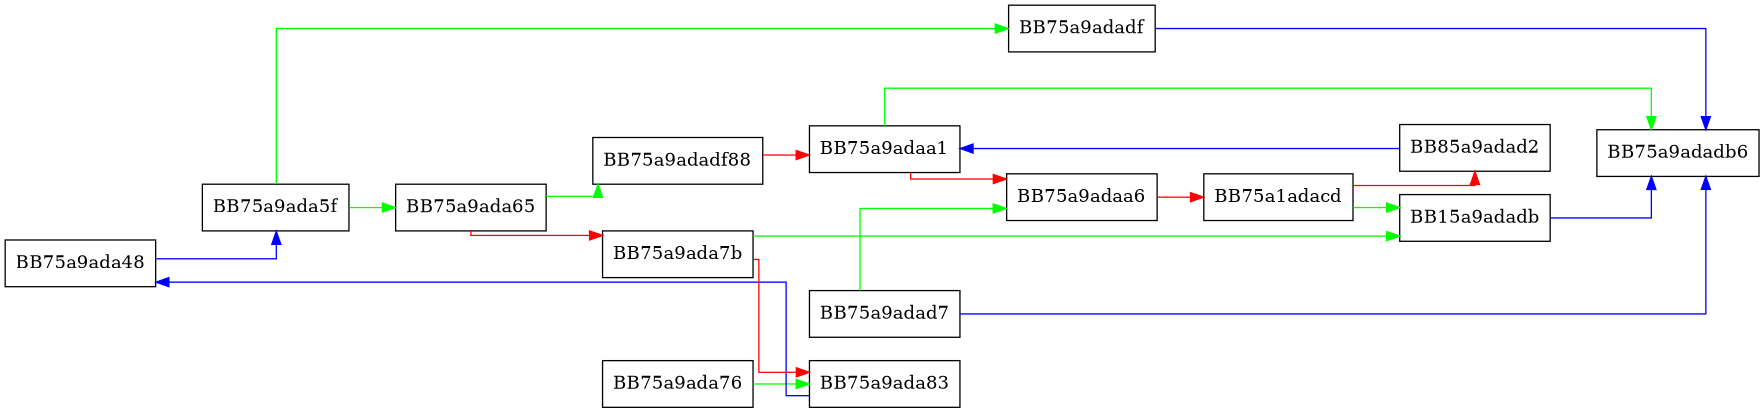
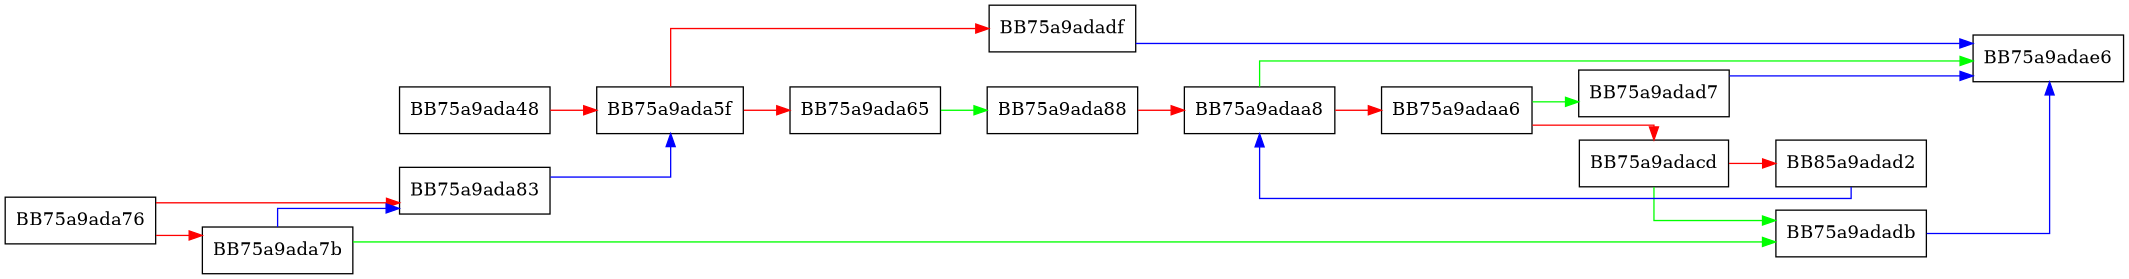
edge "BB75a9ada5f" -> "BB75a9adadf": color green -> red
node "BB75a9adaa1": label "BB75a9adaa1" -> "BB75a9adaa8"
node "BB75a9adadb6": label "BB75a9adadb6" -> "BB75a9adae6"
node "BB75a9adadf88": label "BB75a9adadf88" -> "BB75a9ada88"
node "BB75a1adacd": label "BB75a1adacd" -> "BB75a9adacd"
edge "BB75a9ada5f" -> "BB75a9ada65": color green -> red
edge "BB75a9adad7" -> "BB75a9adaa6": reversed
node "BB15a9adadb": label "BB15a9adadb" -> "BB75a9adadb"
edge "BB75a9ada65" -> "BB75a9ada7b": now "BB75a9ada76" -> "BB75a9ada7b"
edge "BB75a9ada48" -> "BB75a9ada5f": color blue -> red
edge "BB75a9ada83" -> "BB75a9ada48": now "BB75a9ada83" -> "BB75a9ada5f"
edge "BB75a9ada7b" -> "BB75a9ada83": color red -> blue
edge "BB75a9ada76" -> "BB75a9ada83": color green -> red
